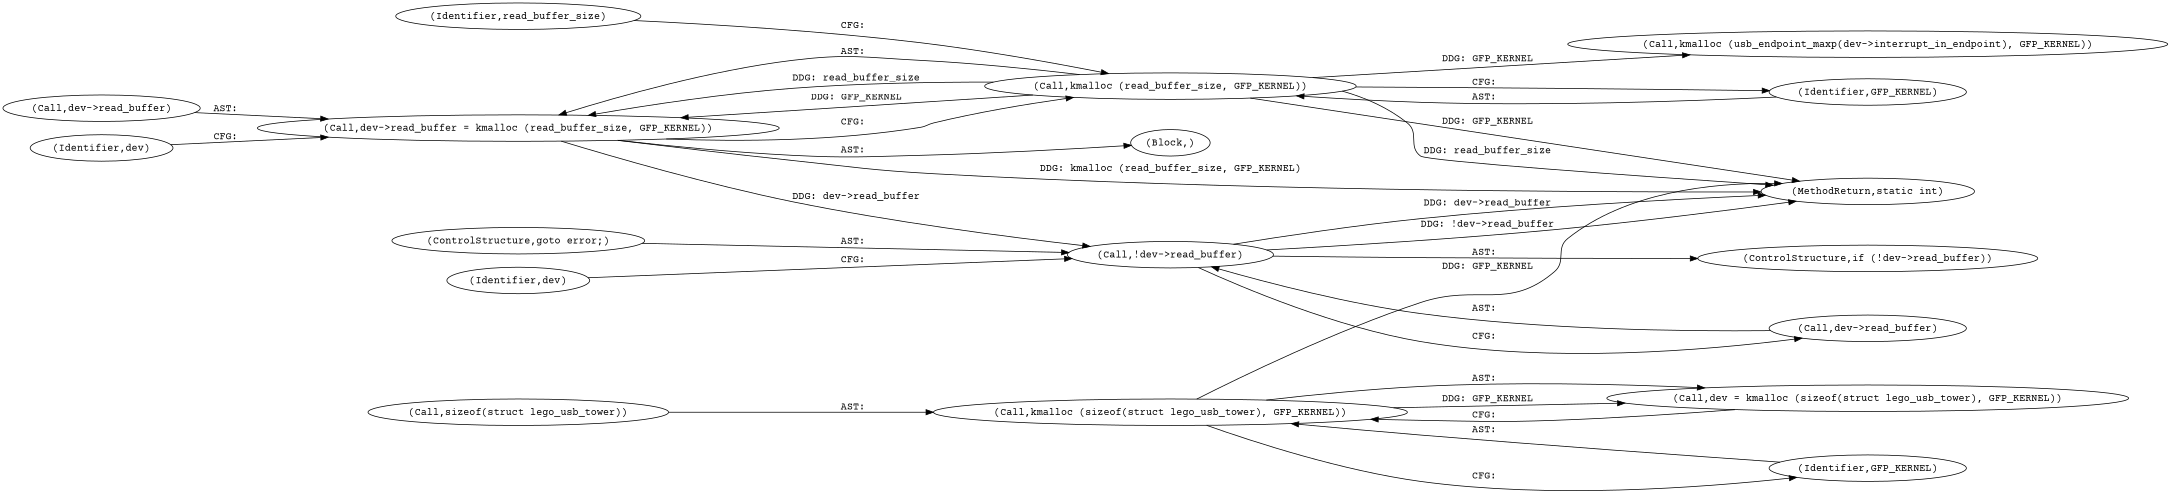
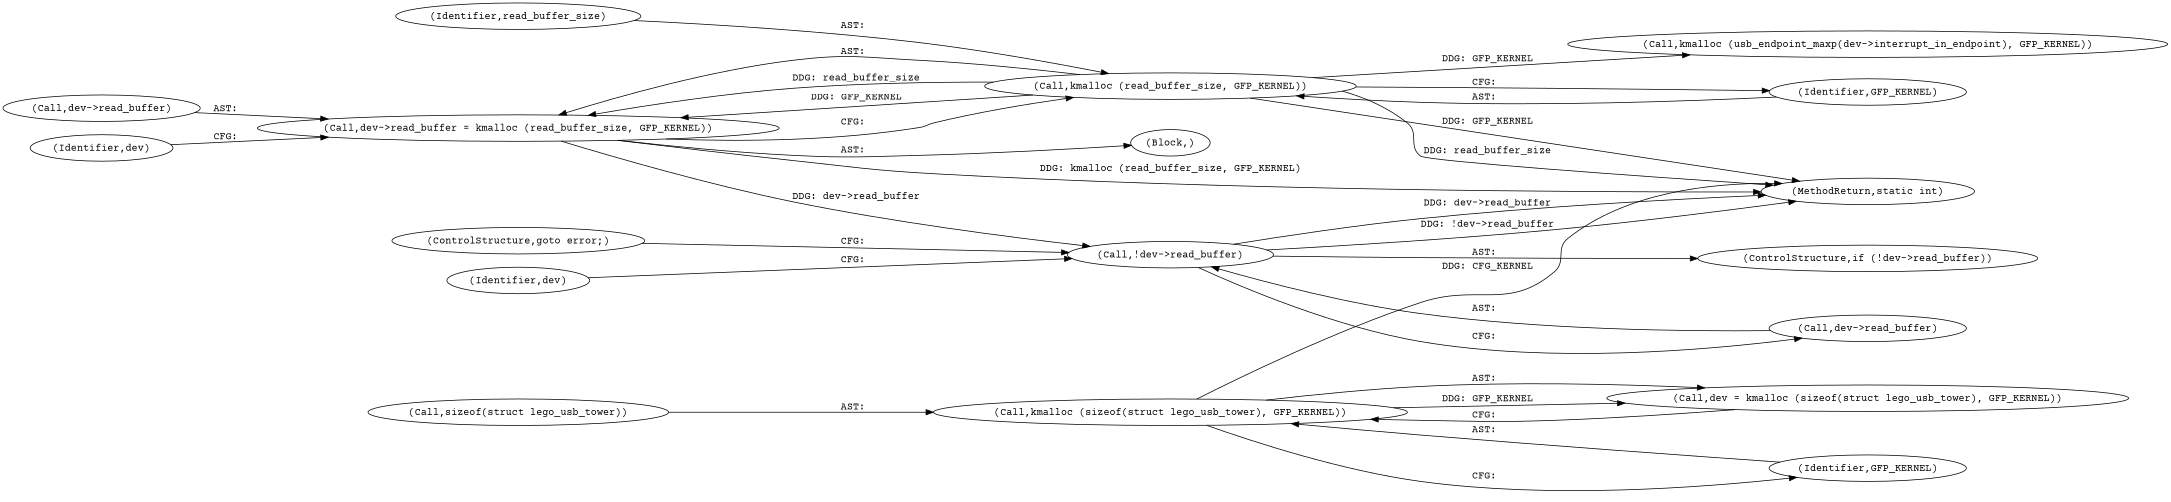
edge "(Identifier,read_buffer_size)" -> "(Call,kmalloc (read_buffer_size, GFP_KERNEL))": label "CFG: " -> "AST: "
edge "(ControlStructure,goto error;)" -> "(Call,!dev->read_buffer)": label "AST: " -> "CFG: "
edge "(Call,kmalloc (sizeof(struct lego_usb_tower), GFP_KERNEL))" -> "(MethodReturn,static int)": label "DDG: GFP_KERNEL" -> "DDG: CFG_KERNEL"
